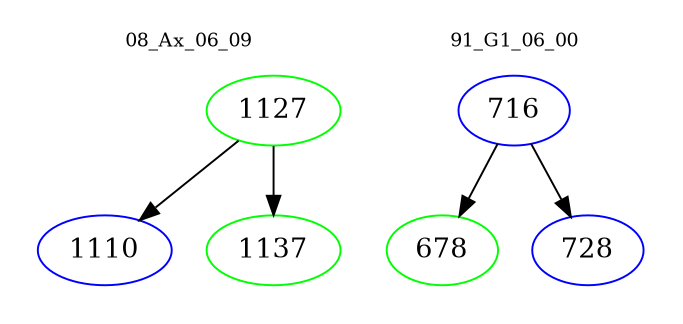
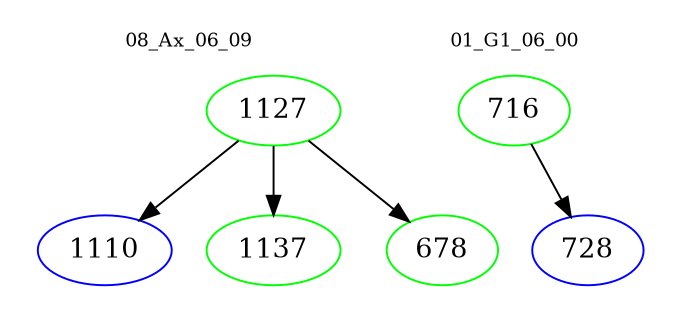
cluster "91_G1_06_00": label "91_G1_06_00" -> "01_G1_06_00"
node "716": color blue -> green
edge "716" -> "678": now "1127" -> "678"
